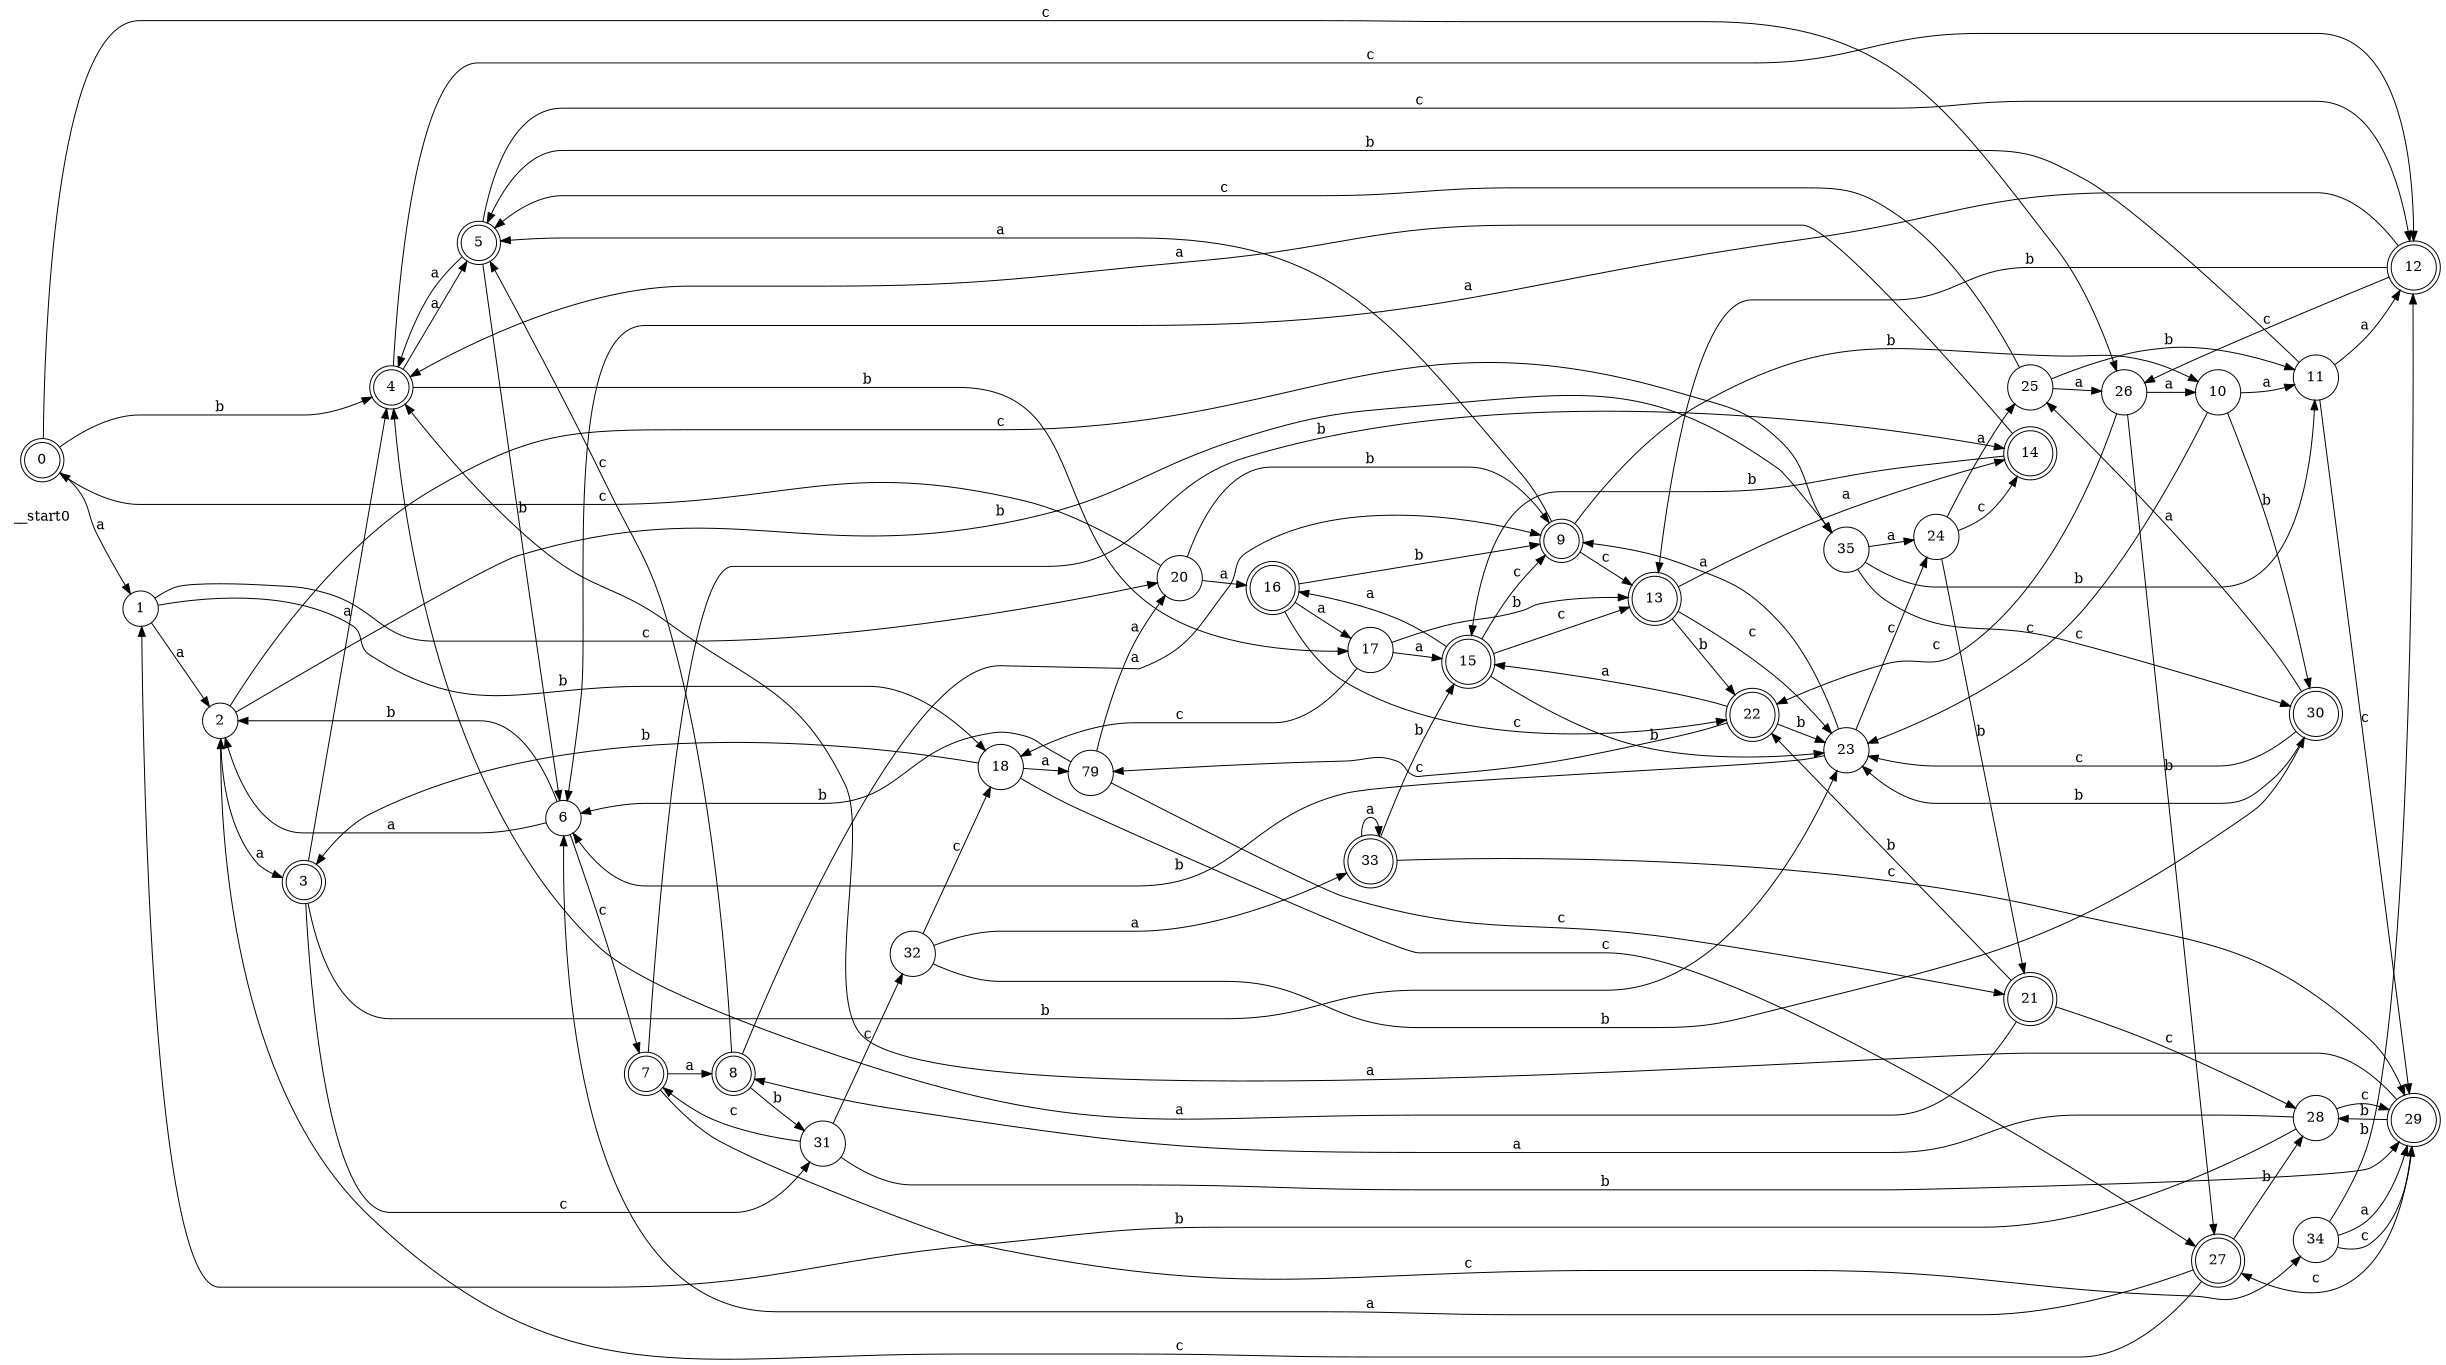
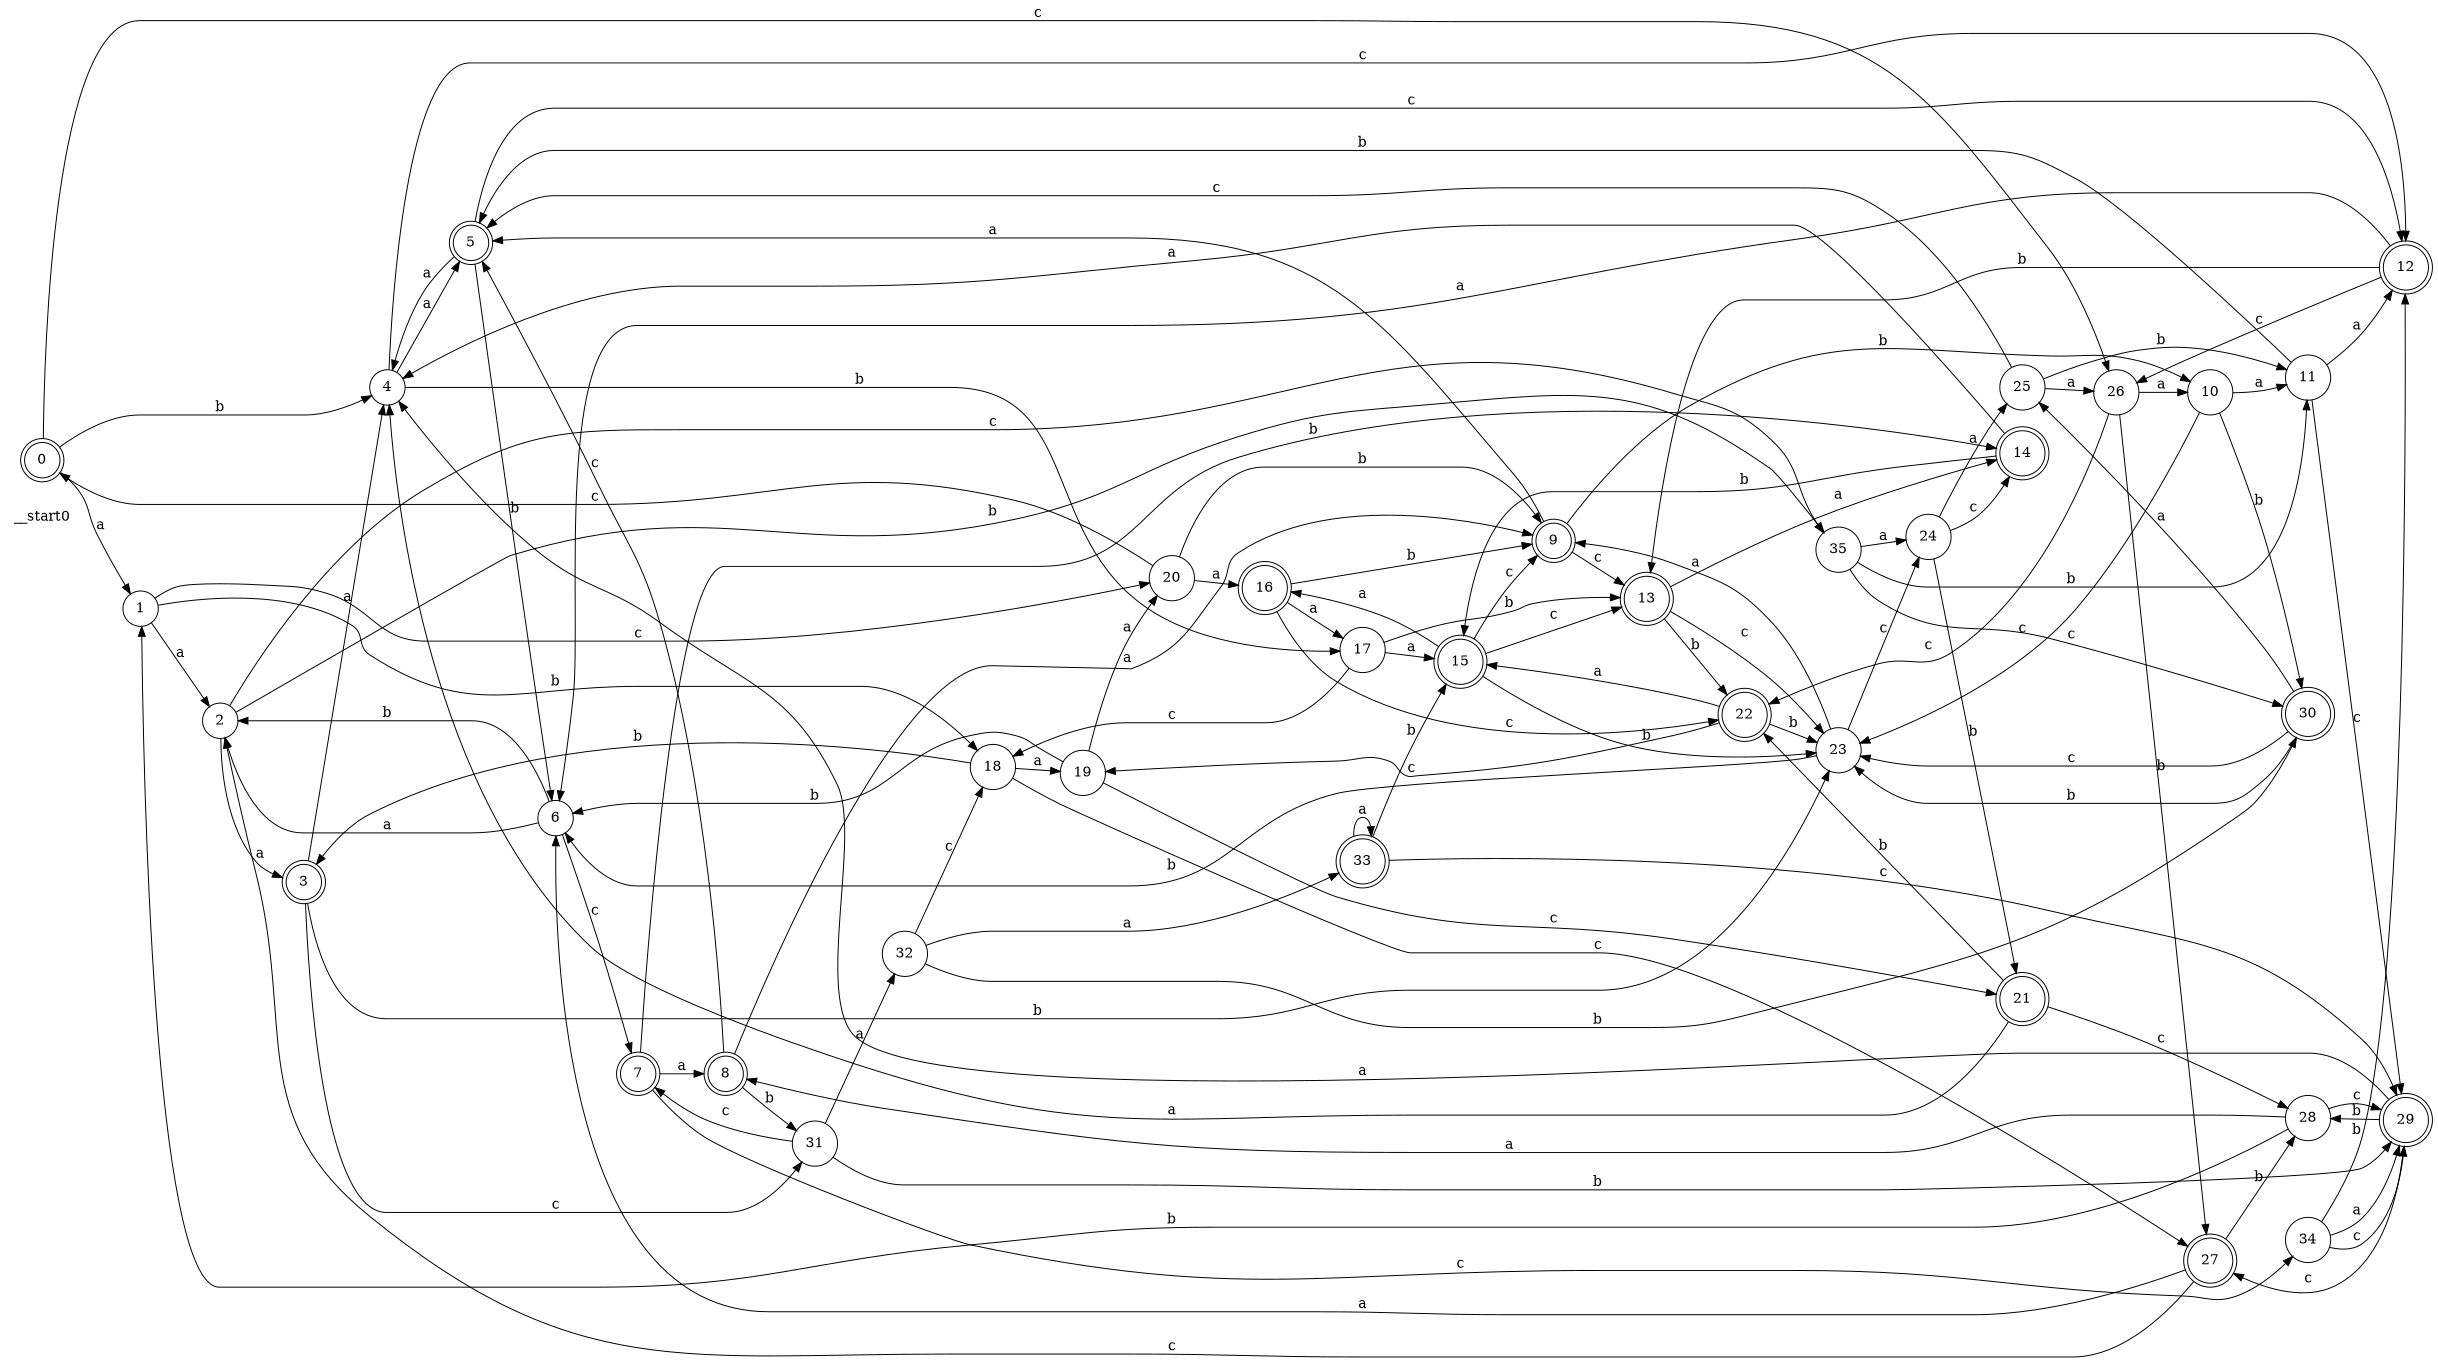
node "4": shape doublecircle -> circle
node "79": label "79" -> "19"
edge "31" -> "32": label "c" -> "a"
